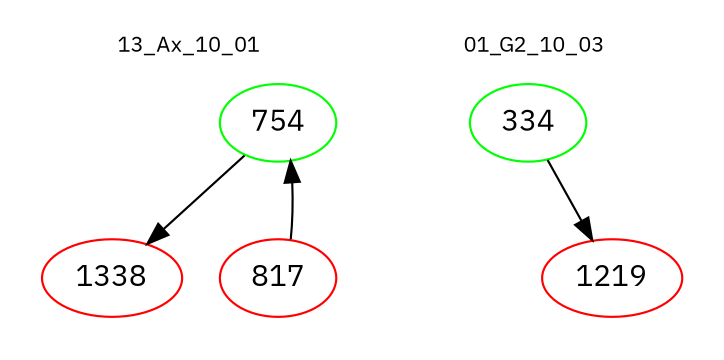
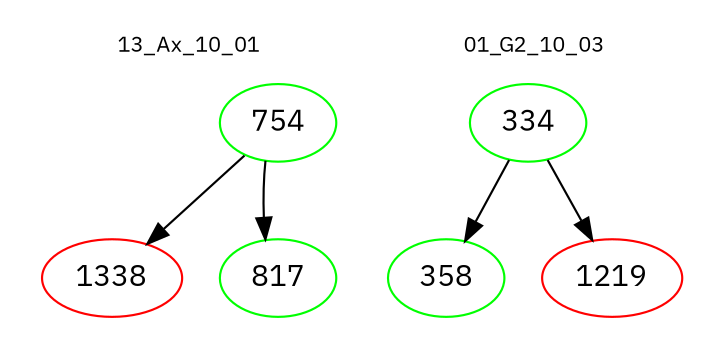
edge "817" -> "754": reversed
node "817": color red -> green
node "358": added
